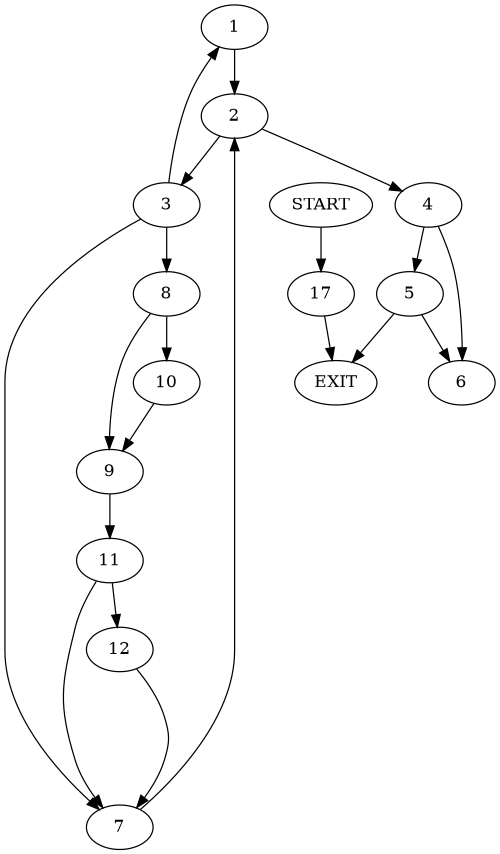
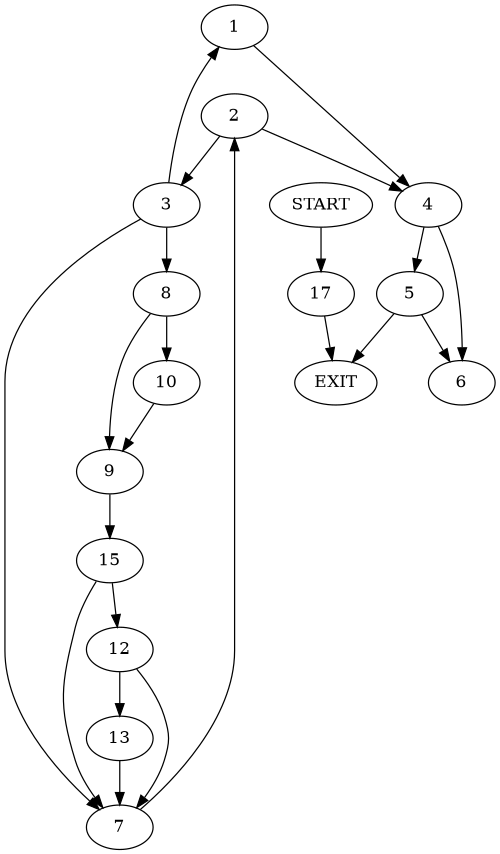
edge "1" -> "2": now "1" -> "4"
node "11": label "11" -> "15"
node "13": added
